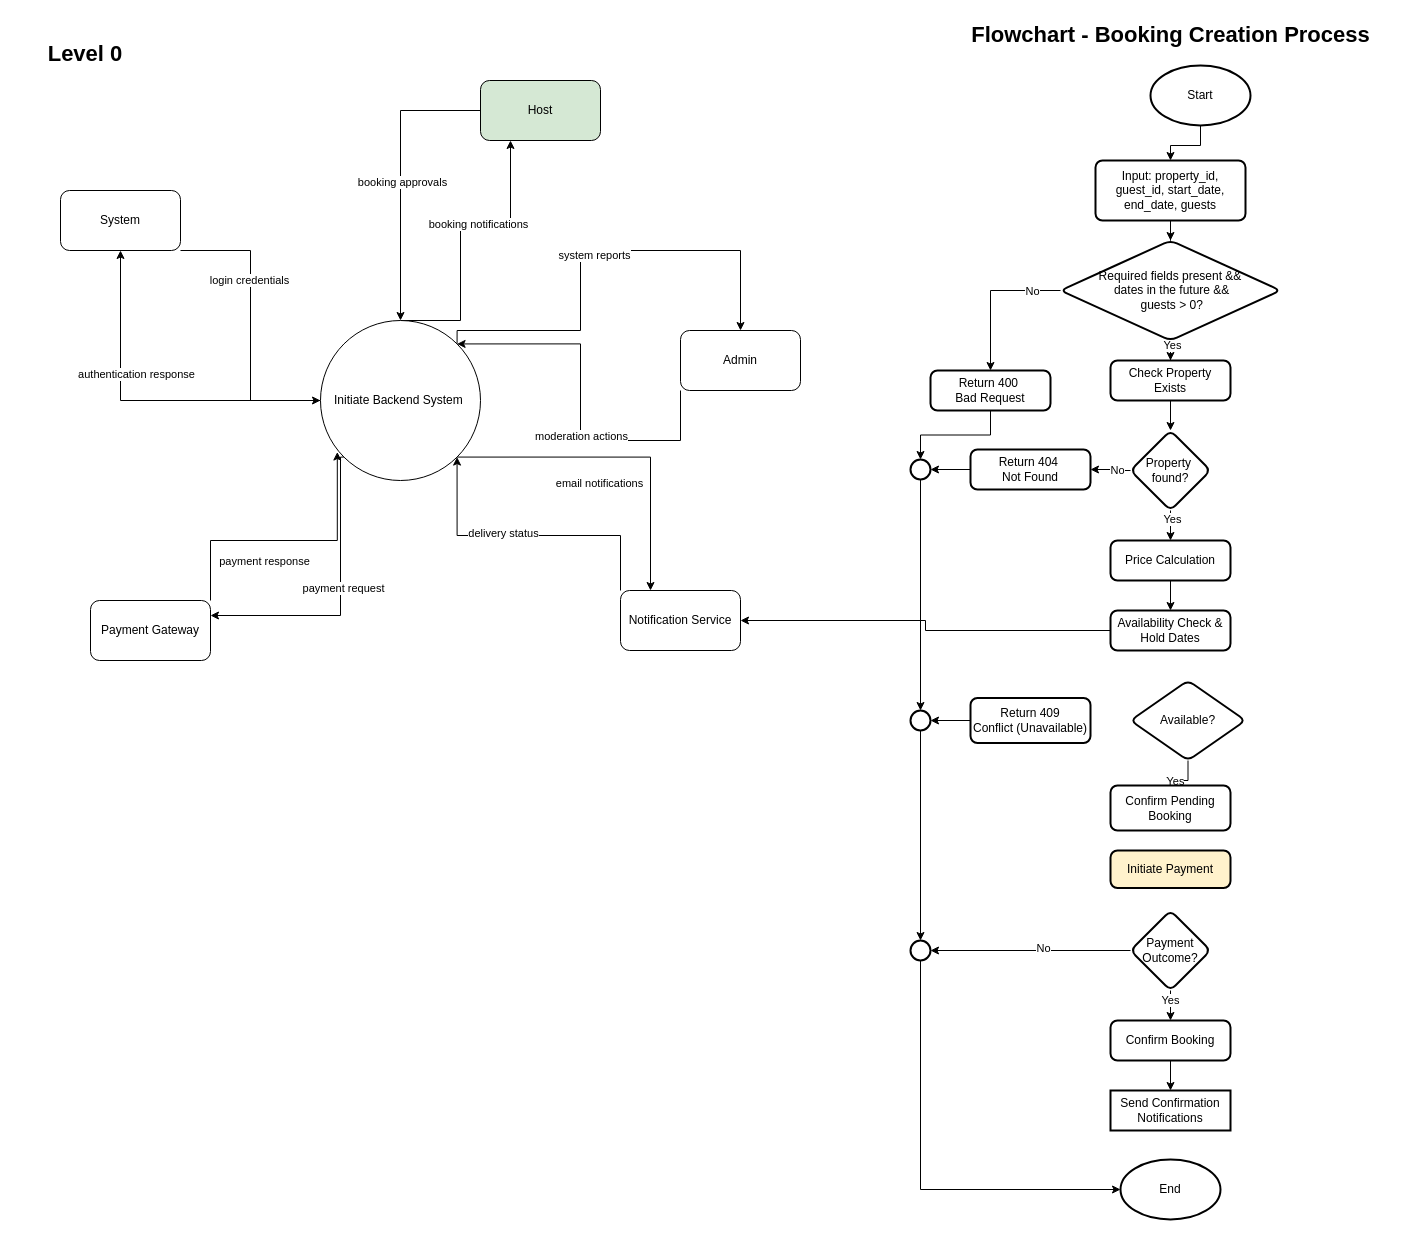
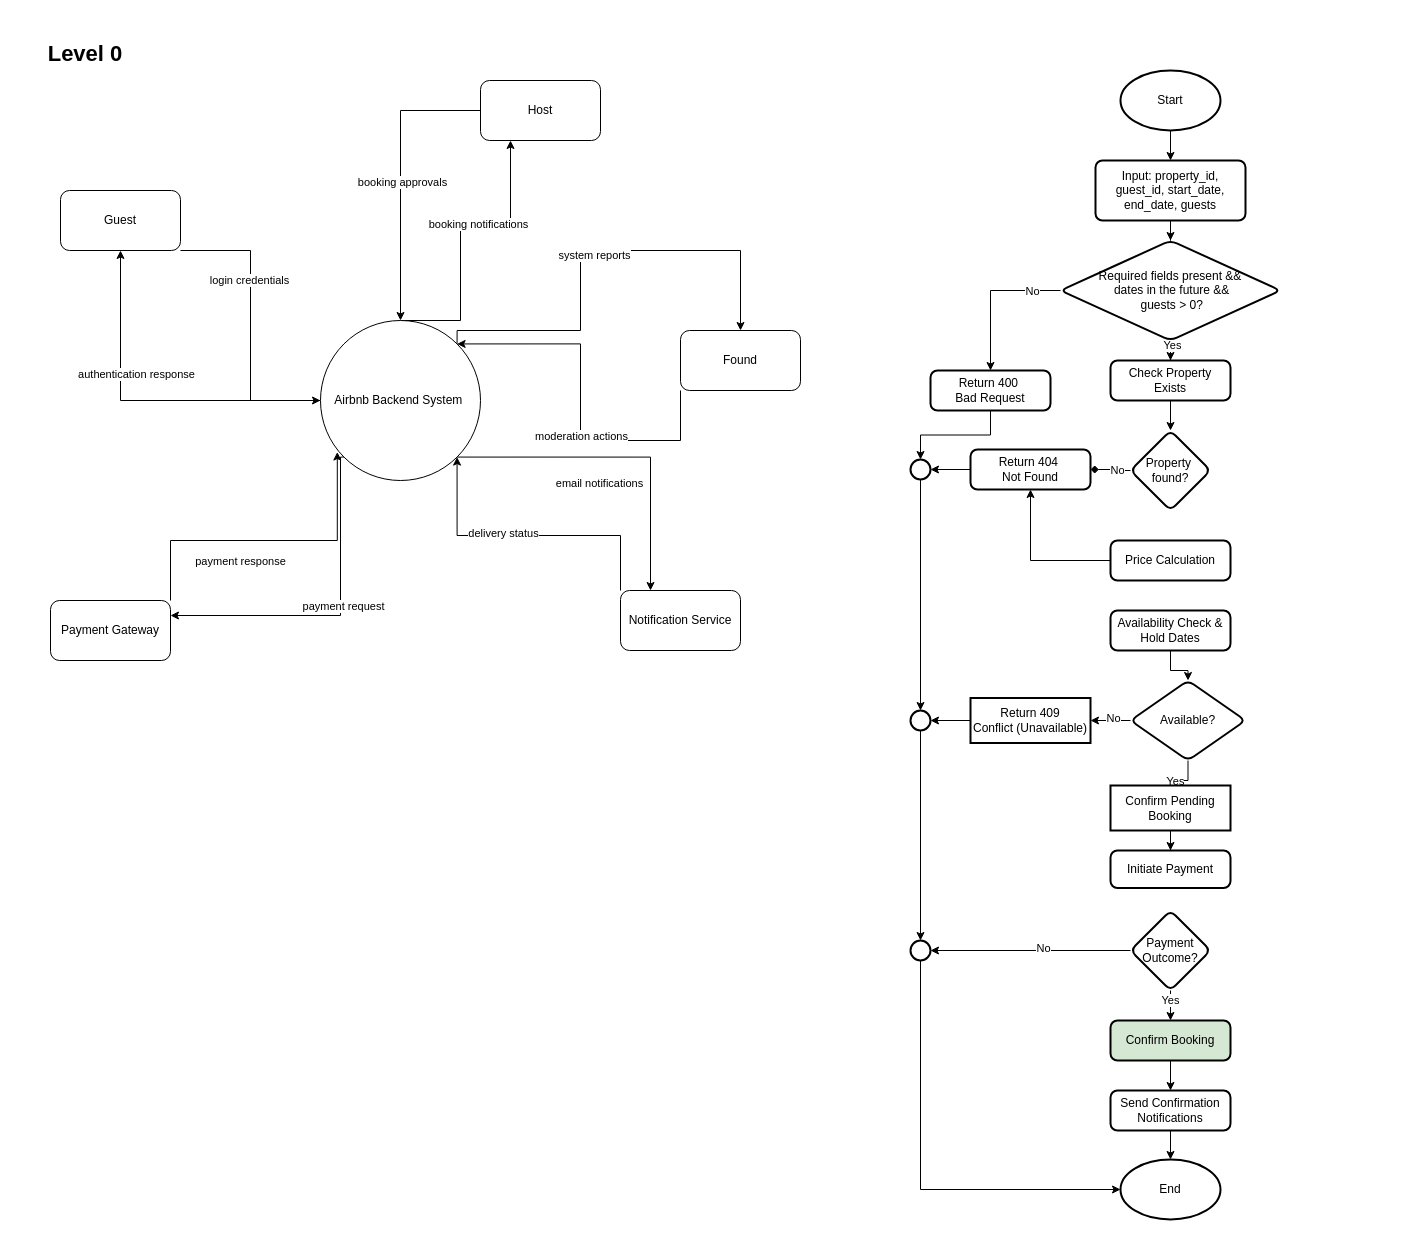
node "Flowchart - Booking Creation Process": removed
node "Start": moved (1201, 96) -> (1171, 101)
node "Host": fillcolor #d5e8d4 -> #ffffff
node "System": label "System" -> "Guest"
node "Admin": label "Admin" -> "Found"
node "Initiate Backend System": label "Initiate Backend System" -> "Airbnb Backend System"
edge "Property found?" -> "Return 404 Not Found": arrowhead classic -> diamond
edge "Property found?" -> "Price Calculation": removed, label "Yes"
edge "Price Calculation" -> "Availability Check & Hold Dates": now "Price Calculation" -> "Return 404 Not Found"
edge "Availability Check & Hold Dates" -> "Notification Service": now "Availability Check & Hold Dates" -> "Available?"
node "Payment Gateway": moved (151, 631) -> (111, 631)
node "Return 409 Conflict (Unavailable)": shape rounded rectangle -> rectangle
edge "Available?" -> "Return 409 Conflict (Unavailable)": added, label "No"
node "Confirm Pending Booking": shape rounded rectangle -> rectangle
edge "Confirm Pending Booking" -> "Initiate Payment": added
node "Initiate Payment": fillcolor #fff2cc -> #ffffff
node "Confirm Booking": fillcolor #ffffff -> #d5e8d4
node "Send Confirmation Notifications": shape rectangle -> rounded rectangle
edge "Send Confirmation Notifications" -> "End": added
